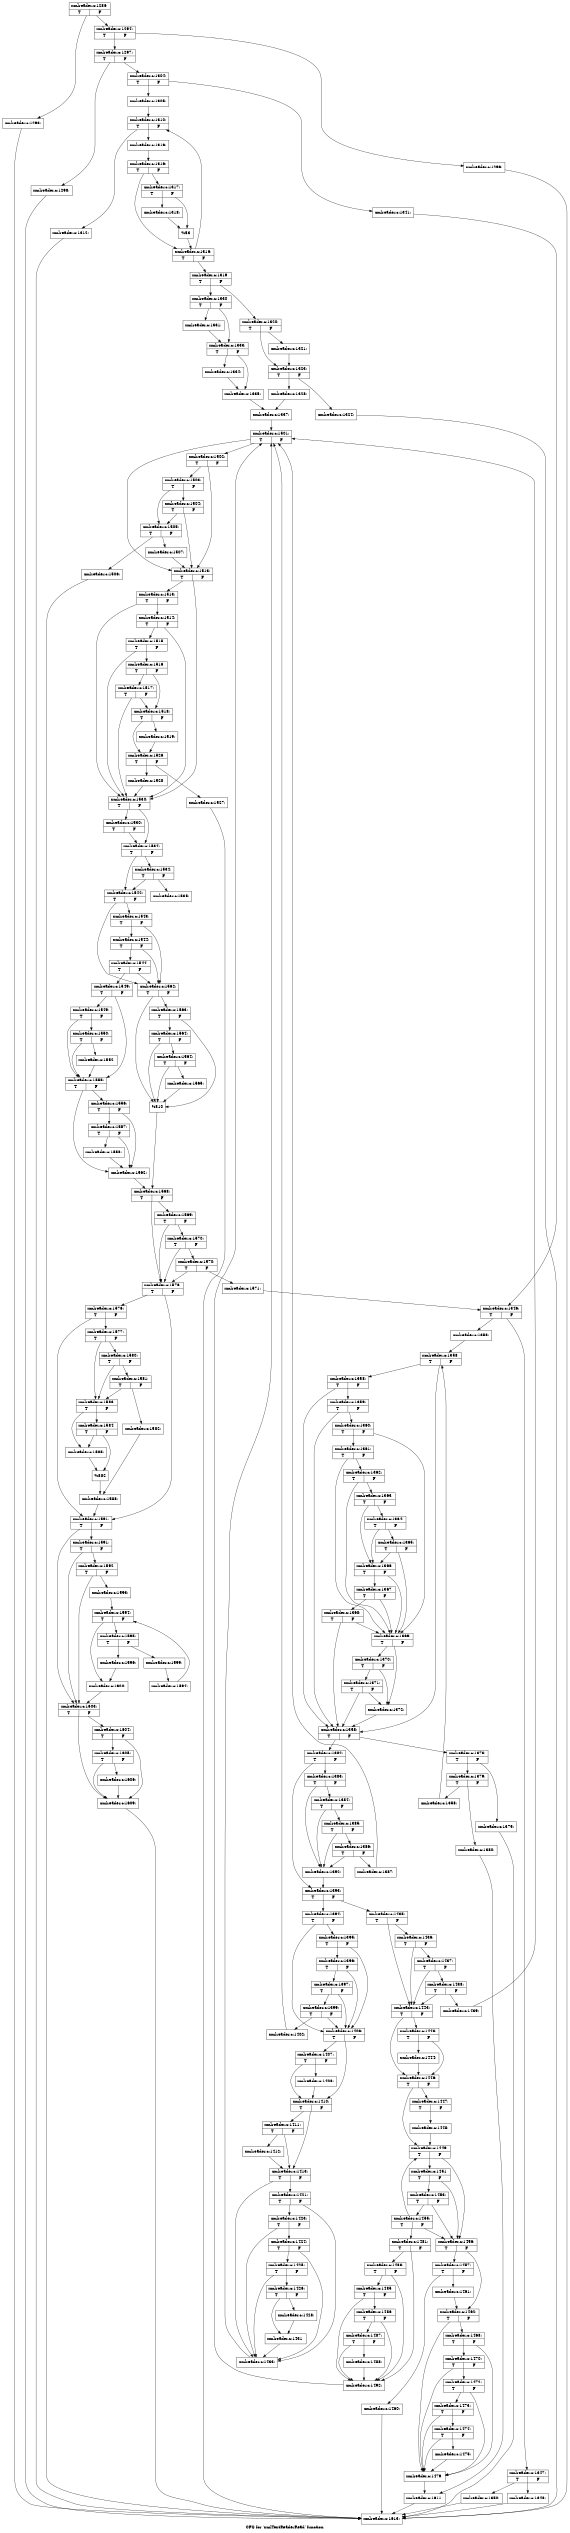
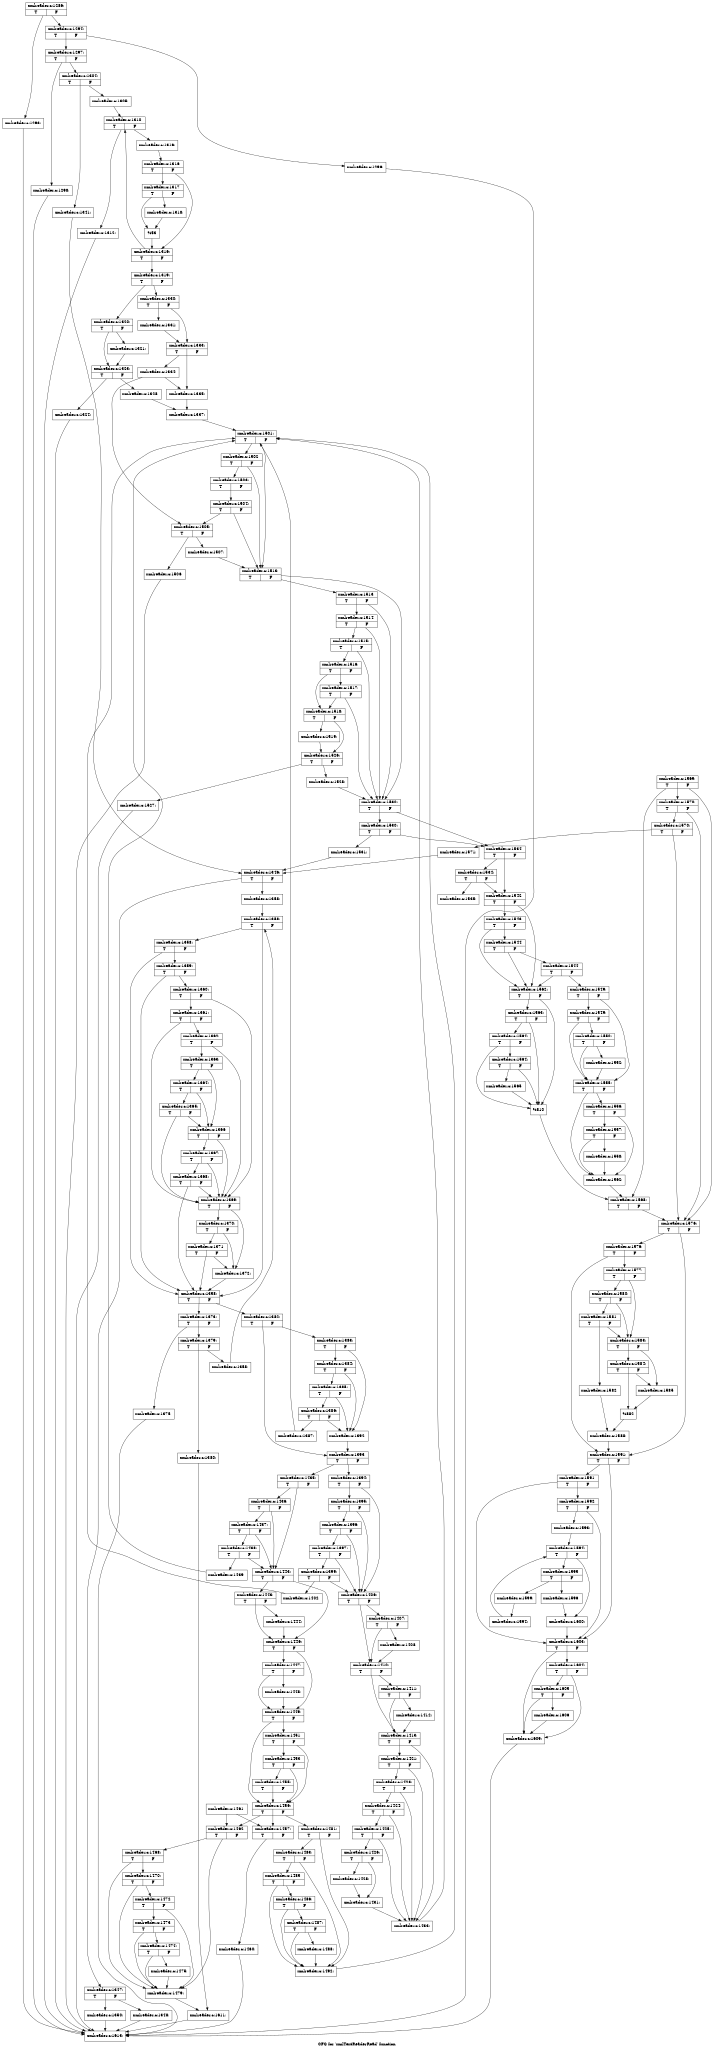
edge "xmlreader.c:1503:" -> "xmlreader.c:1505:": now "xmlreader.c:1334:" -> "xmlreader.c:1505:"
node "xmlreader.c:1531:": added
edge "xmlreader.c:1568:" -> "xmlreader.c:1569:": reversed
edge "xmlreader.c:1455:" -> "xmlreader.c:1449:": now "xmlreader.c:1447:" -> "xmlreader.c:1449:"
edge "xmlreader.c:1455:" -> "xmlreader.c:1481:": now "xmlreader.c:1456:" -> "xmlreader.c:1481:"
edge "xmlreader.c:1457:" -> "xmlreader.c:1461:": reversed
